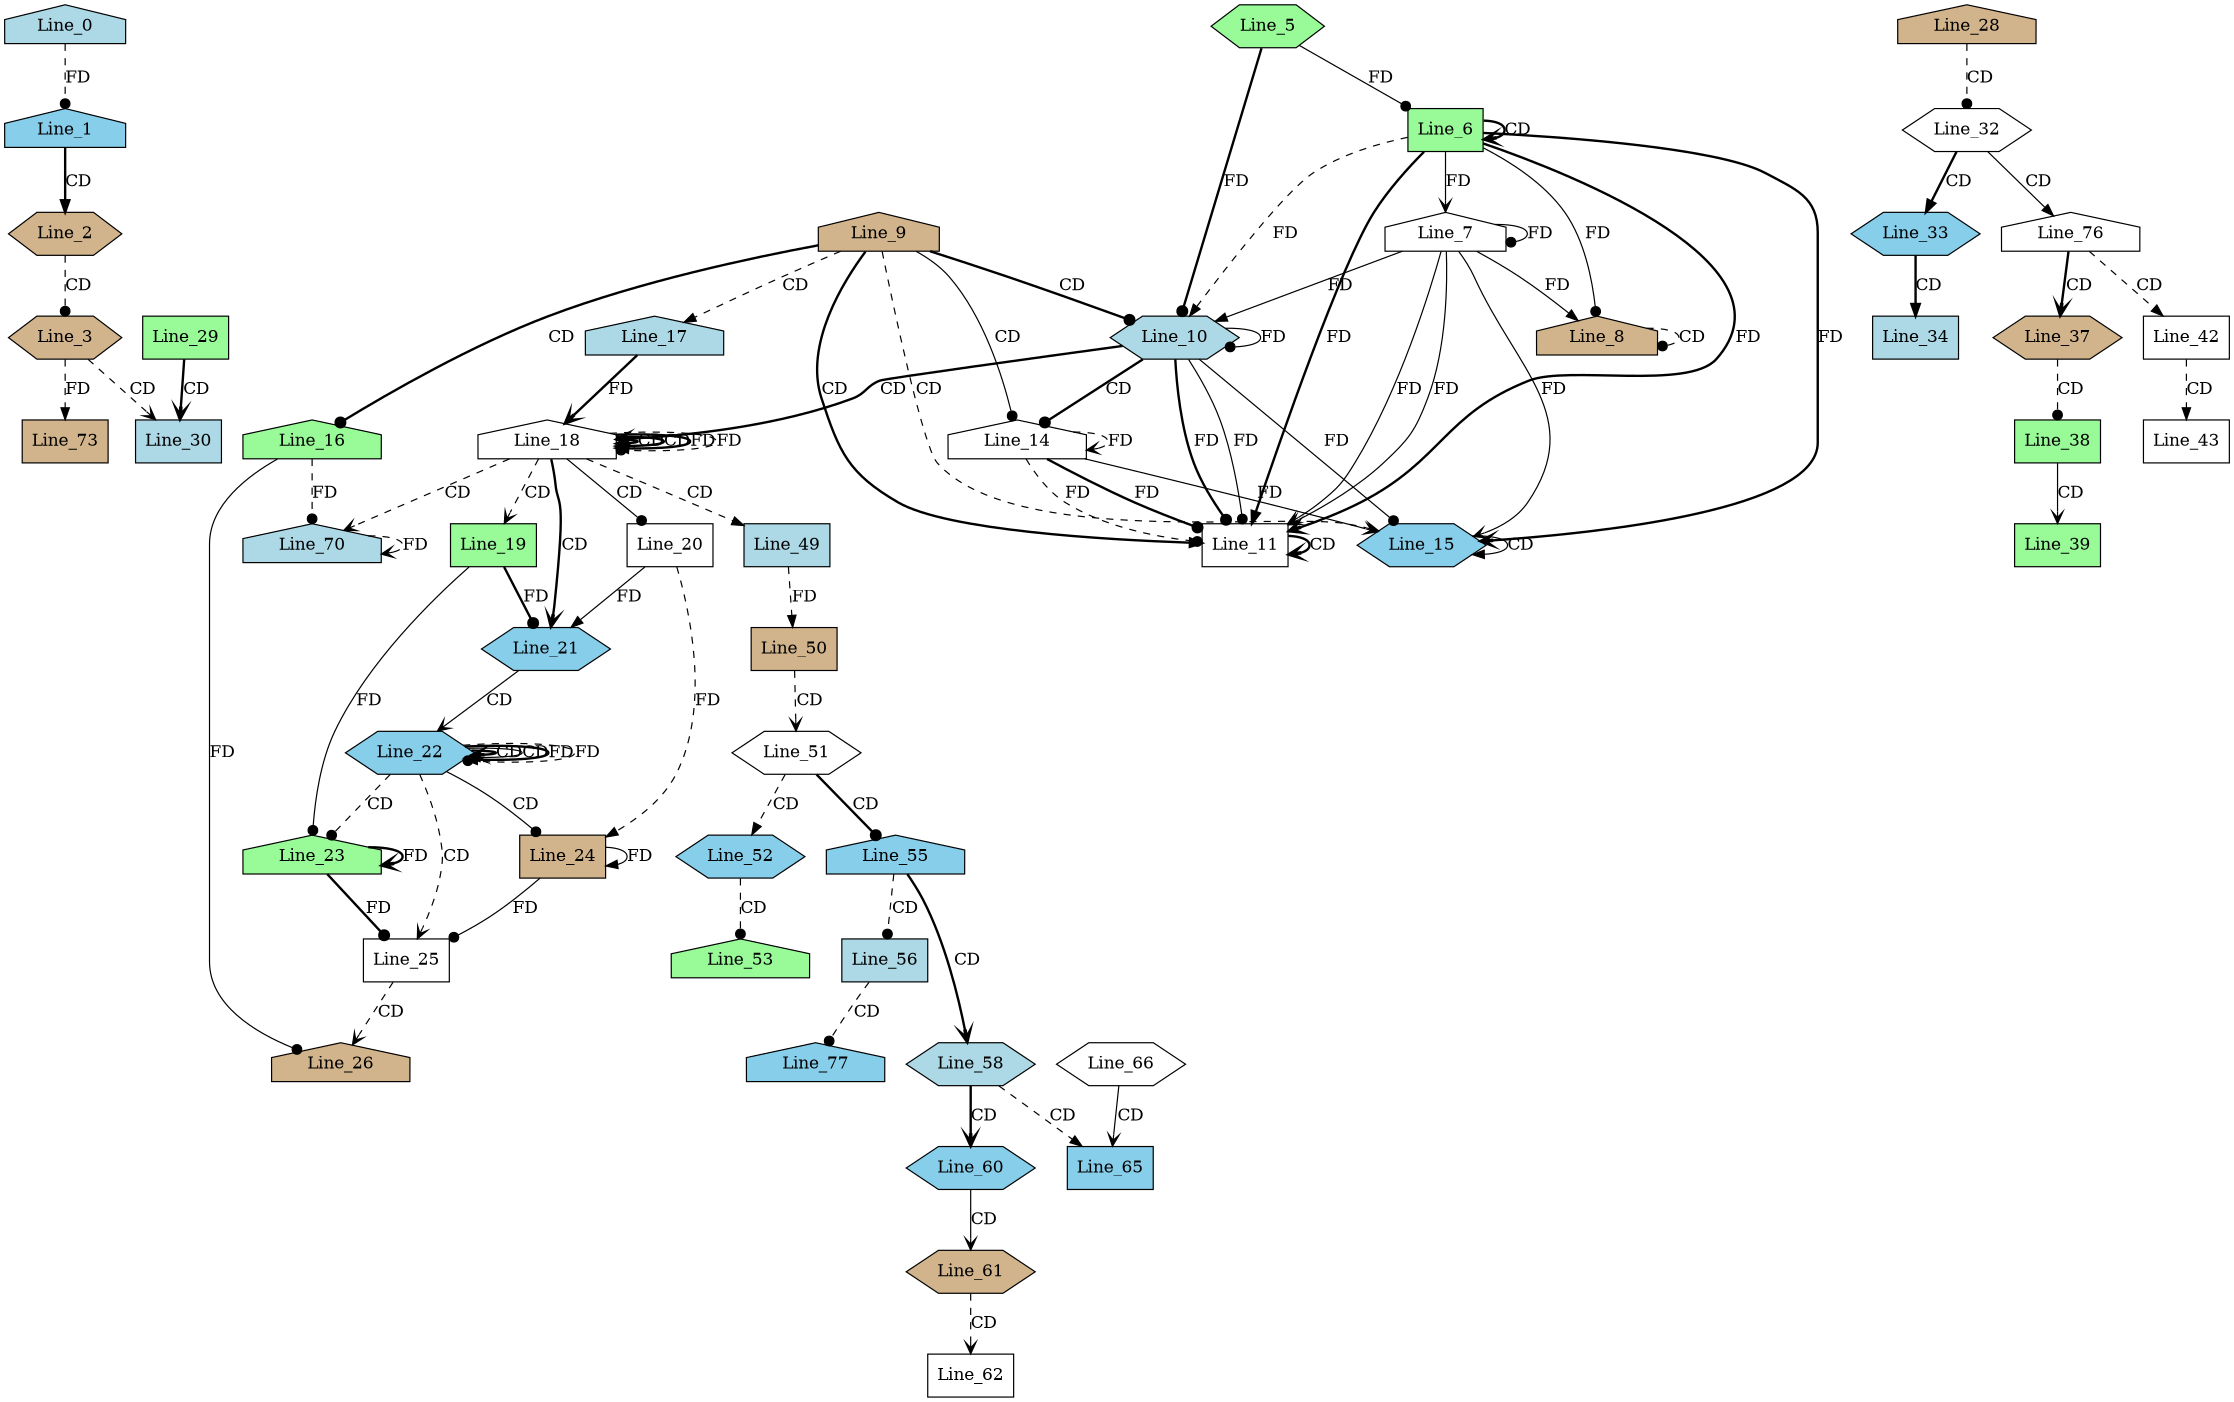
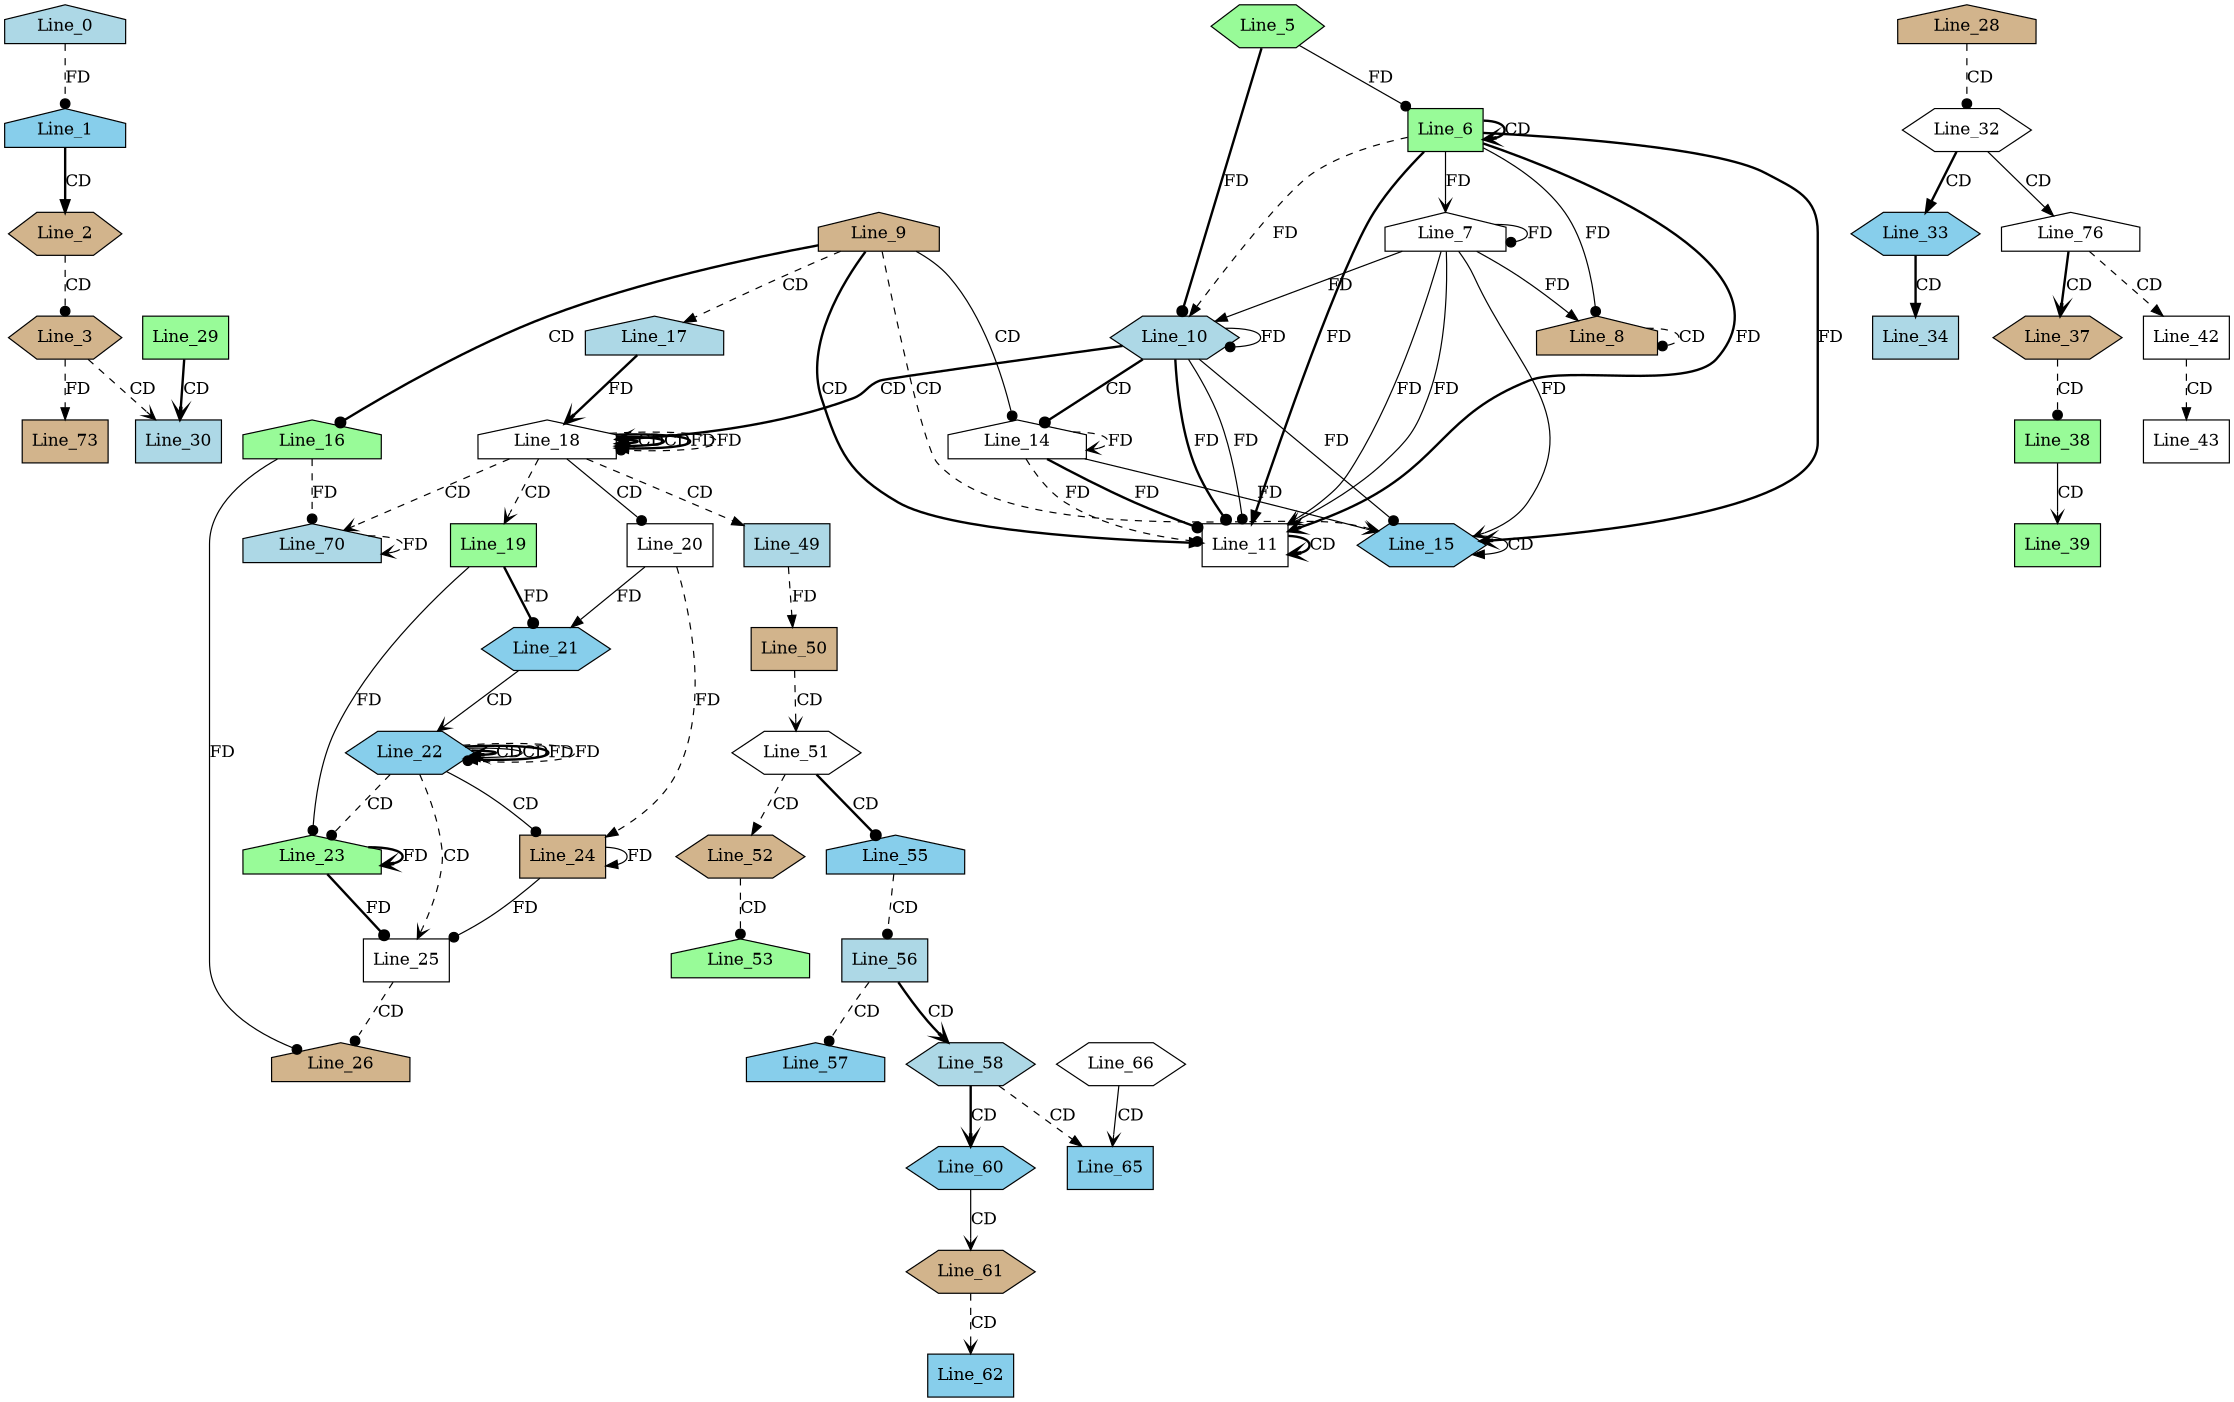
edge "Line_9" -> "Line_10": removed, label "CD"
edge "Line_18" -> "Line_21": removed, label "CD"
node "Line_52": fillcolor skyblue -> tan
edge "Line_55" -> "Line_58": now "Line_56" -> "Line_58"
edge "Line_25" -> "Line_26": arrowhead vee -> dot
node "Line_77": label "Line_77" -> "Line_57"
node "Line_62": fillcolor white -> skyblue
